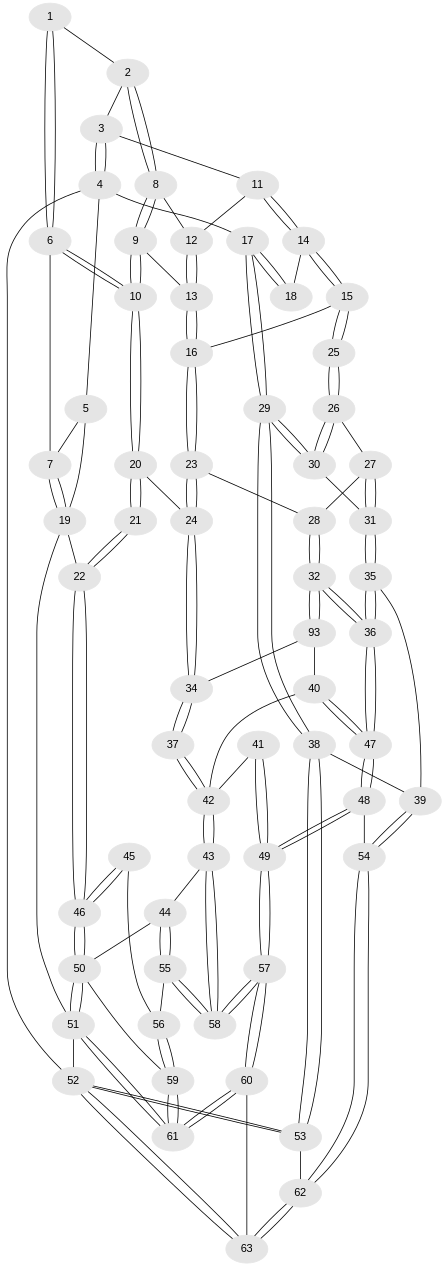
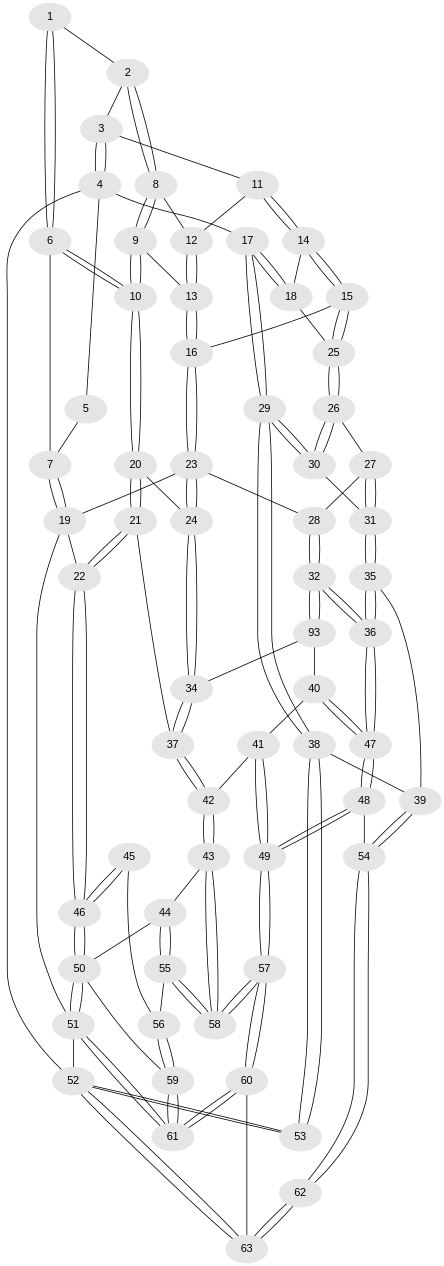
edge "18" -- "25": added
edge "5" -- "19": now "23" -- "19"
edge "21" -- "37": added
edge "40" -- "42": now "40" -- "41"
edge "53" -- "62": removed
